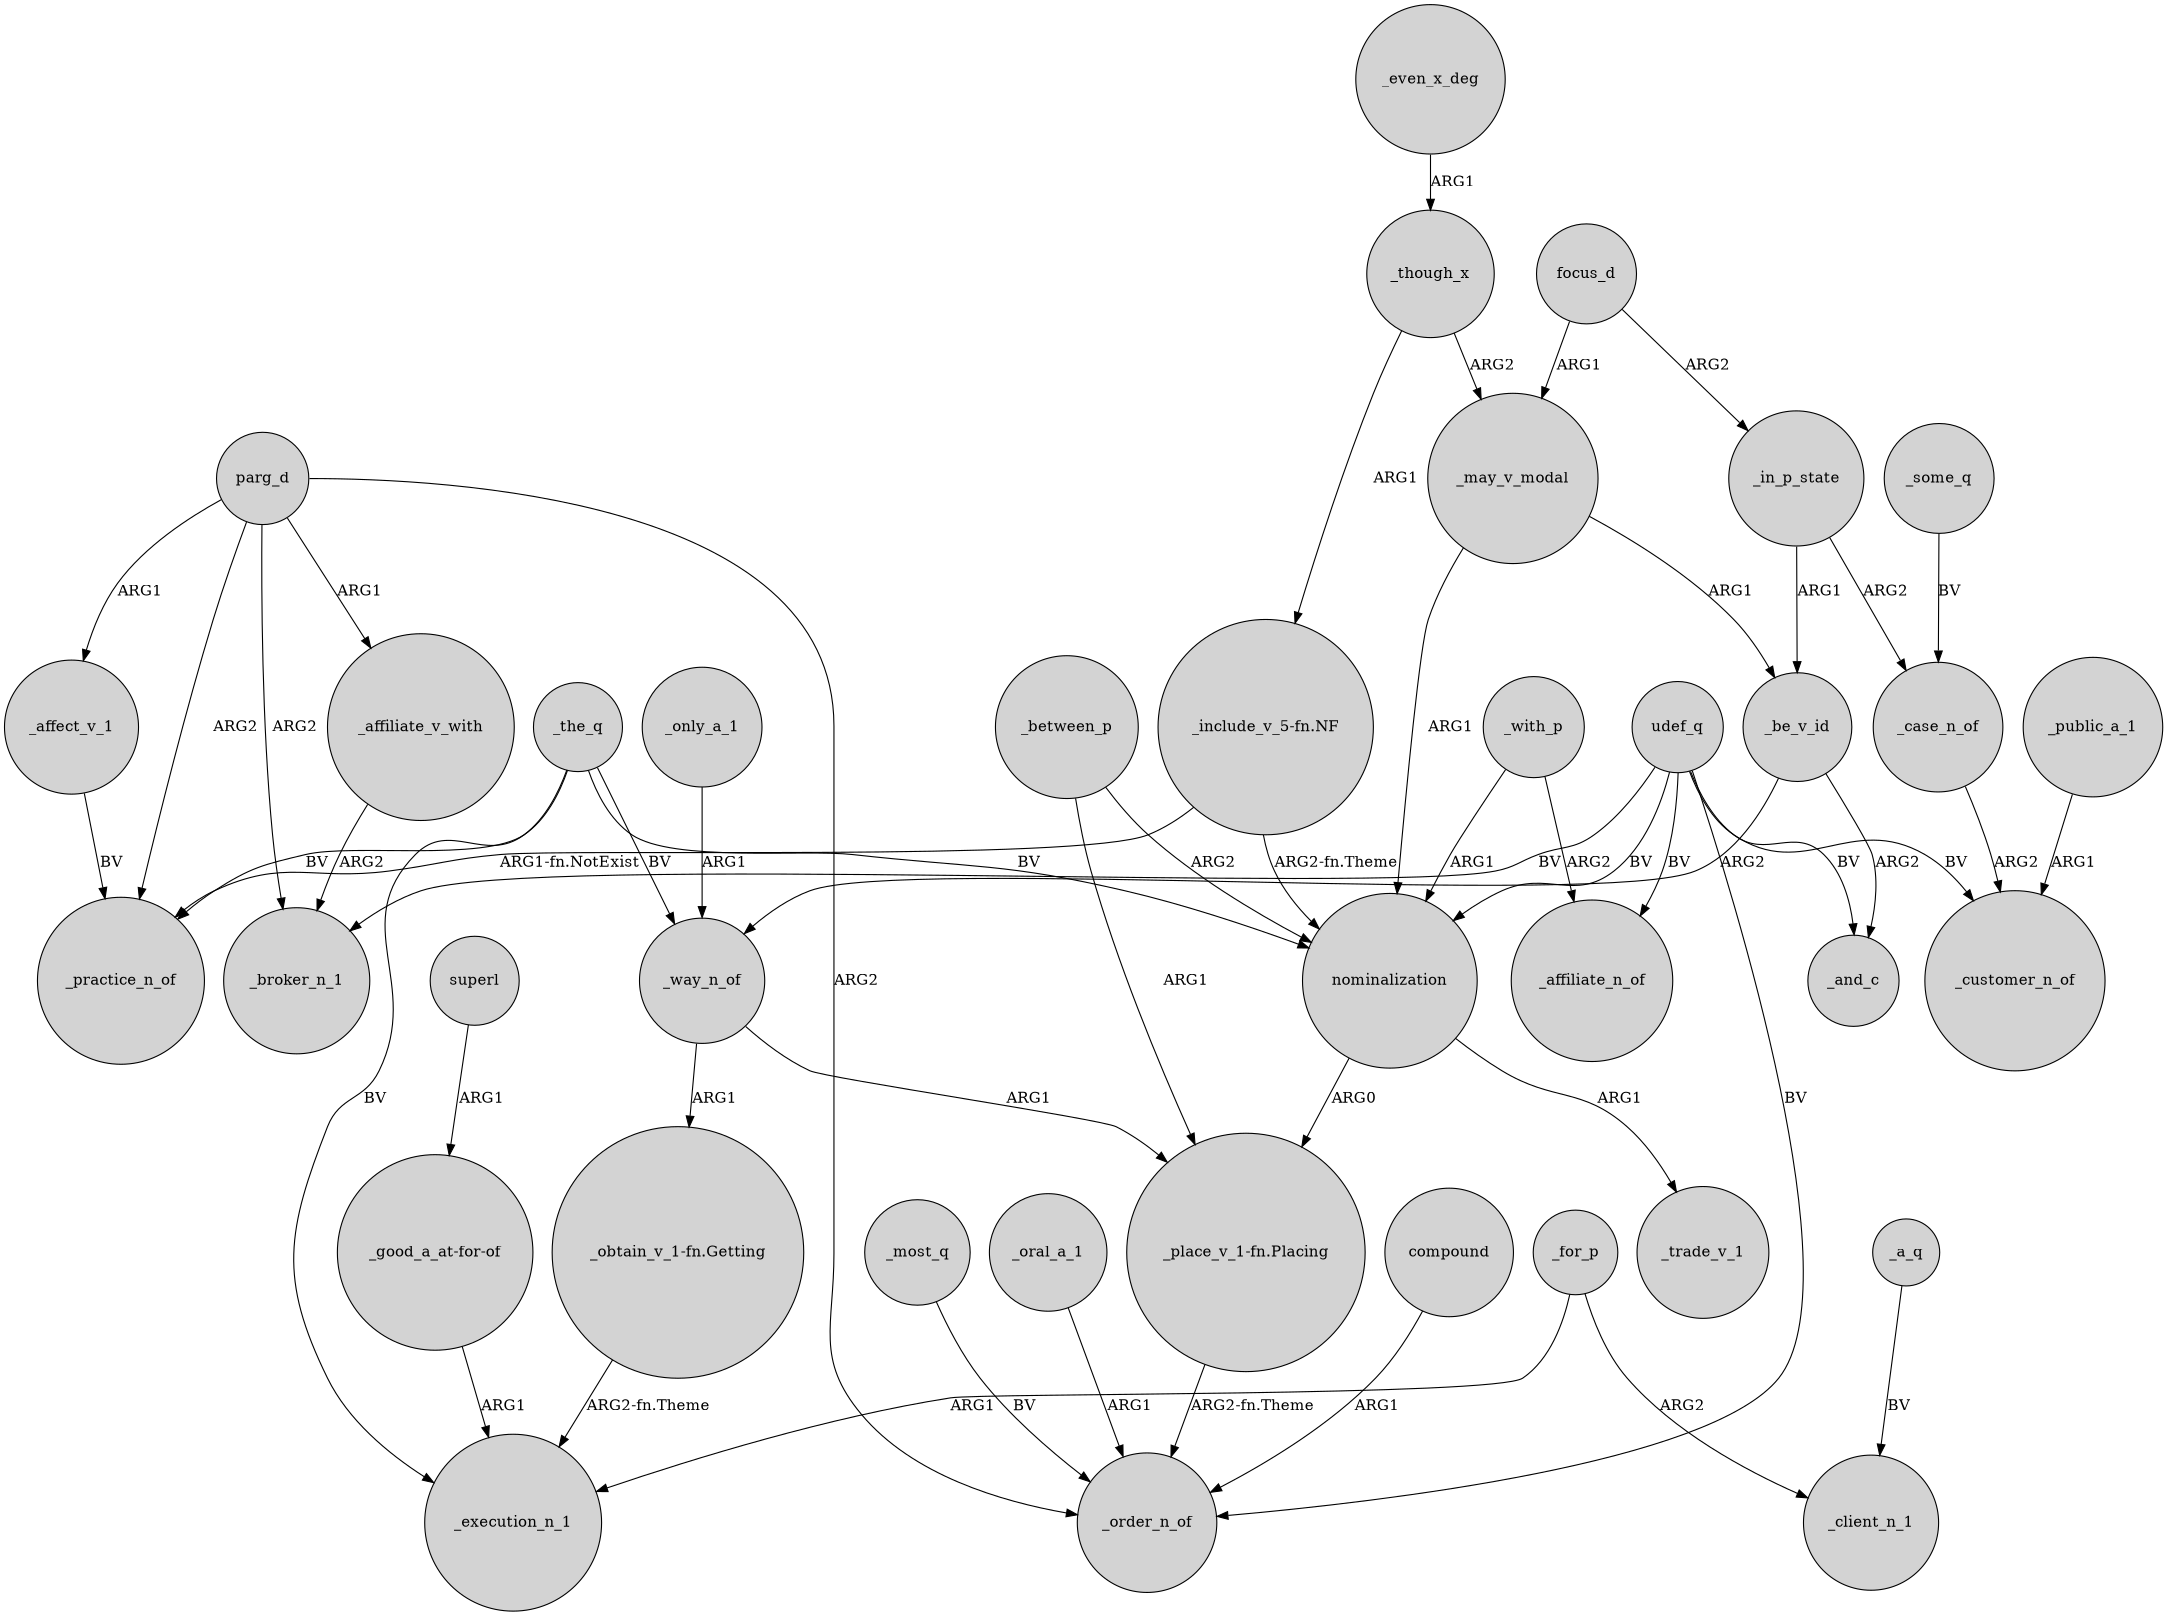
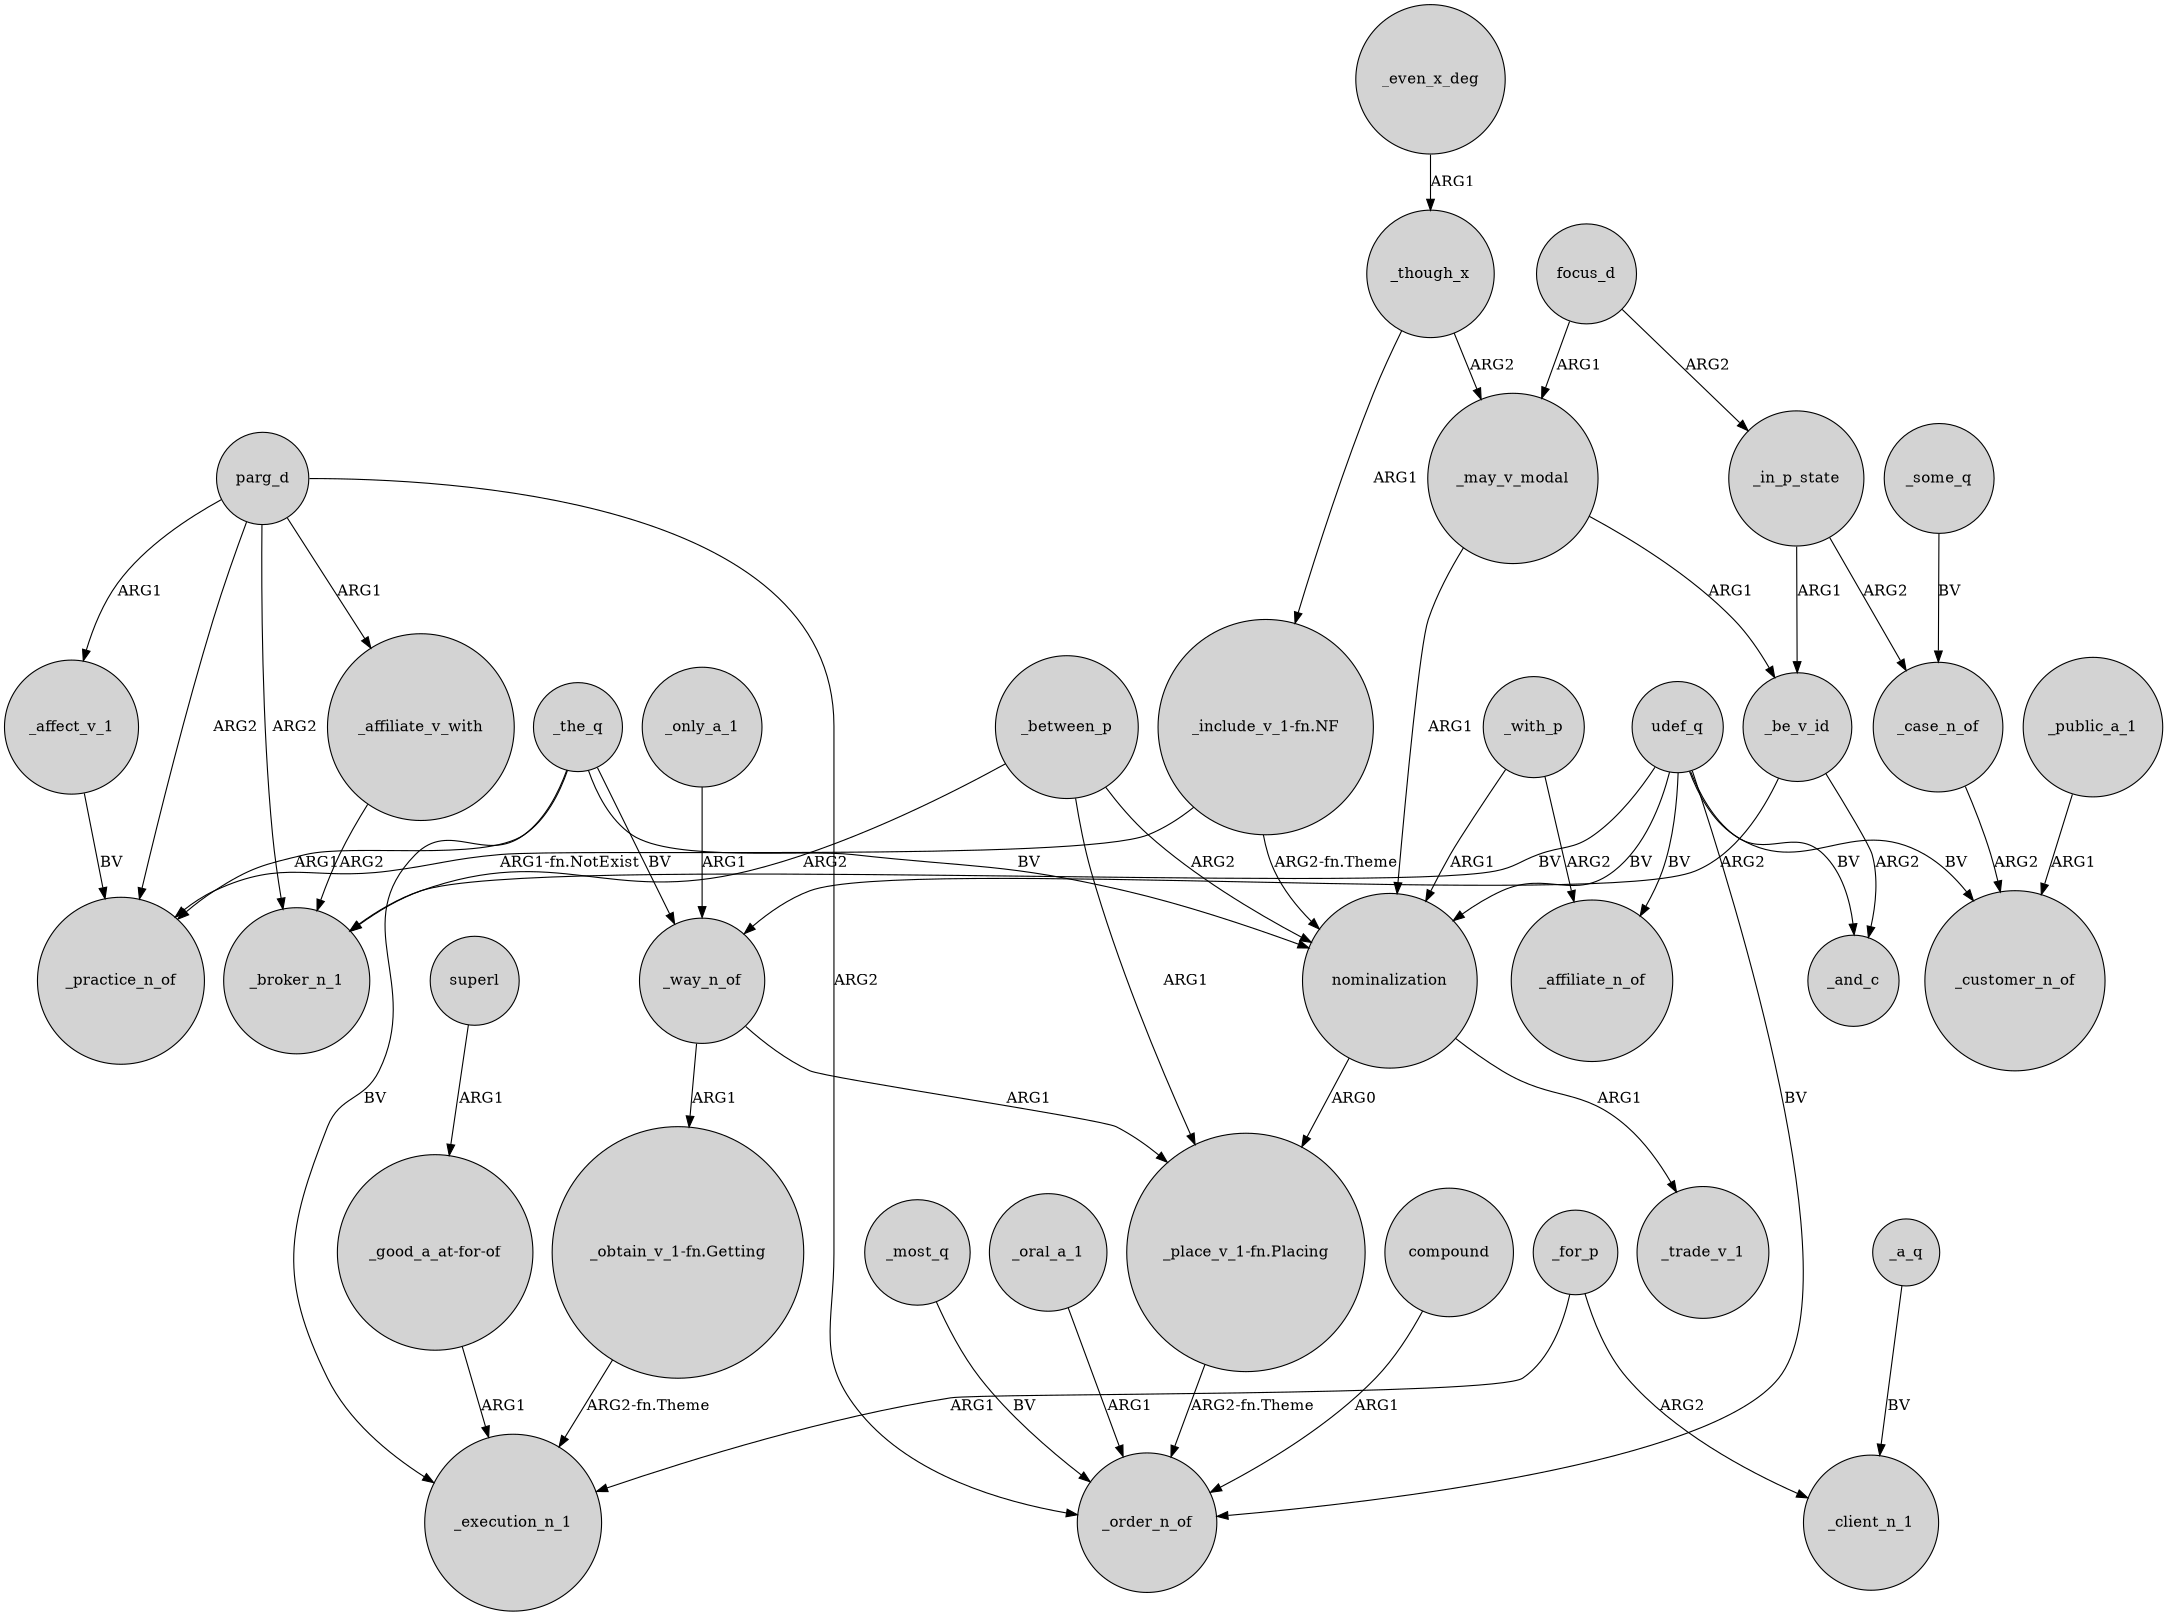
node "_include_v_5-fn.NF": label "_include_v_5-fn.NF" -> "_include_v_1-fn.NF"
edge "_the_q" -> "_practice_n_of": label "BV" -> "ARG1"
edge "_between_p" -> "_broker_n_1": added, label "ARG2"
